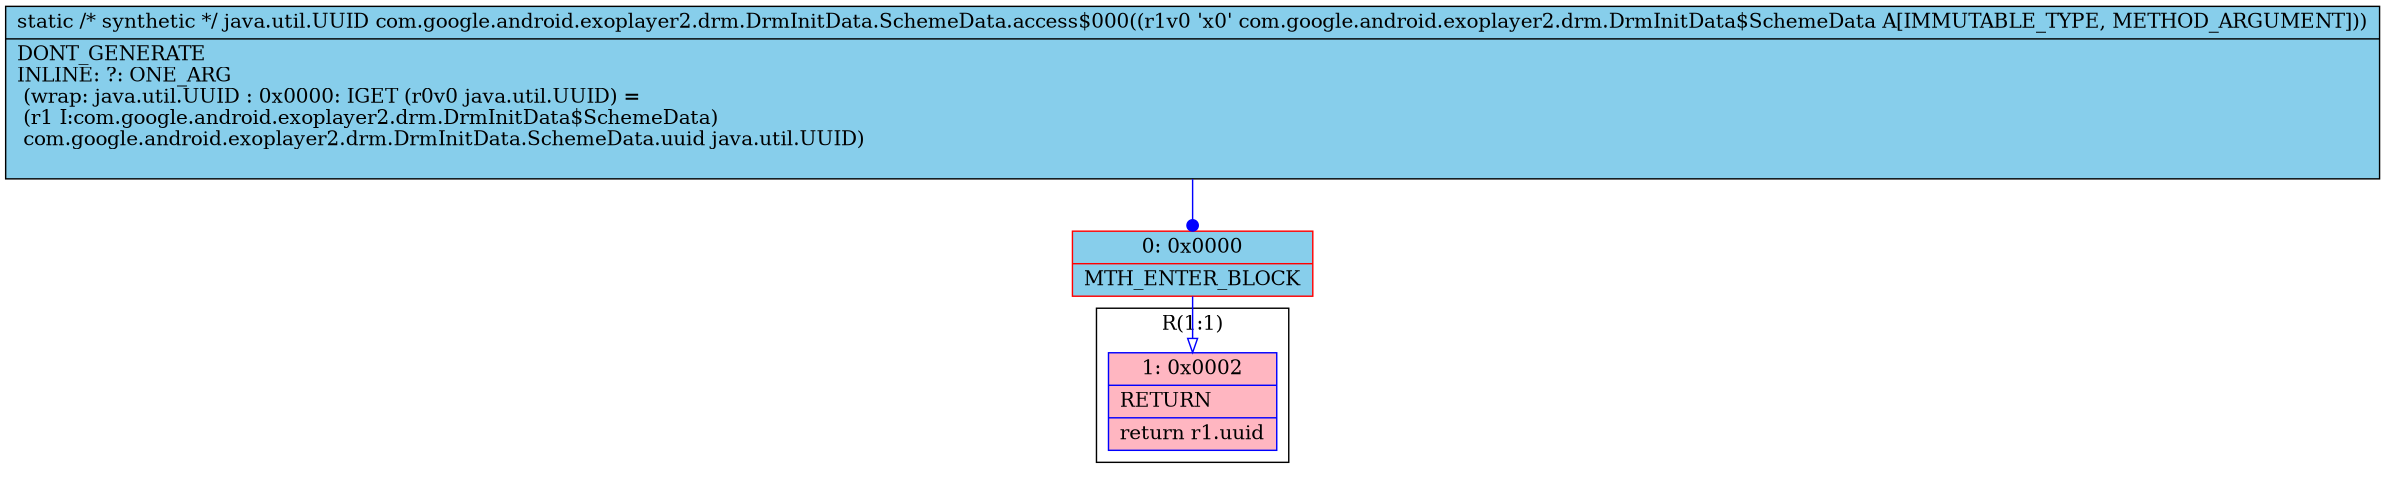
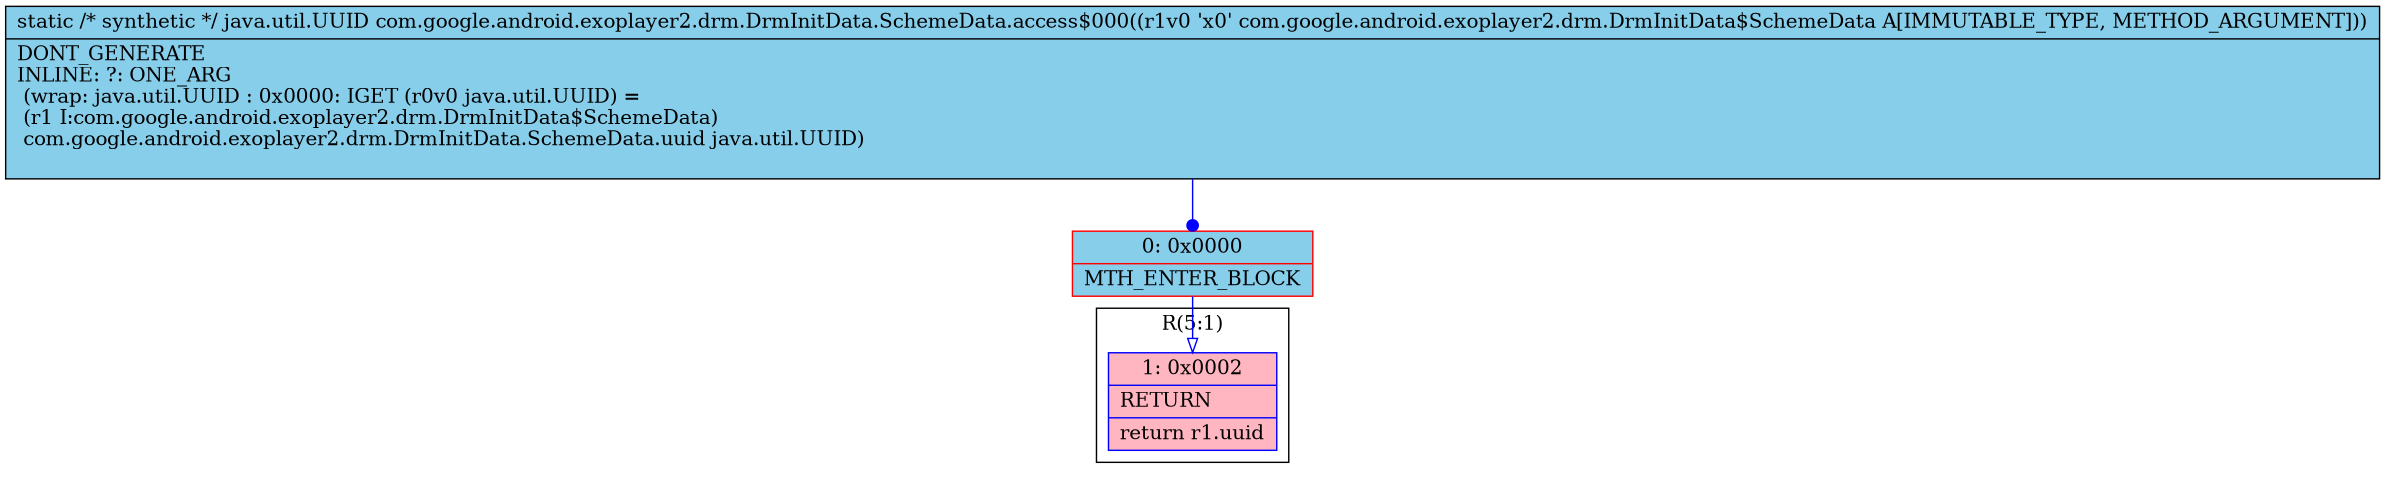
cluster "R(1:1)": label "R(1:1)" -> "R(5:1)"
